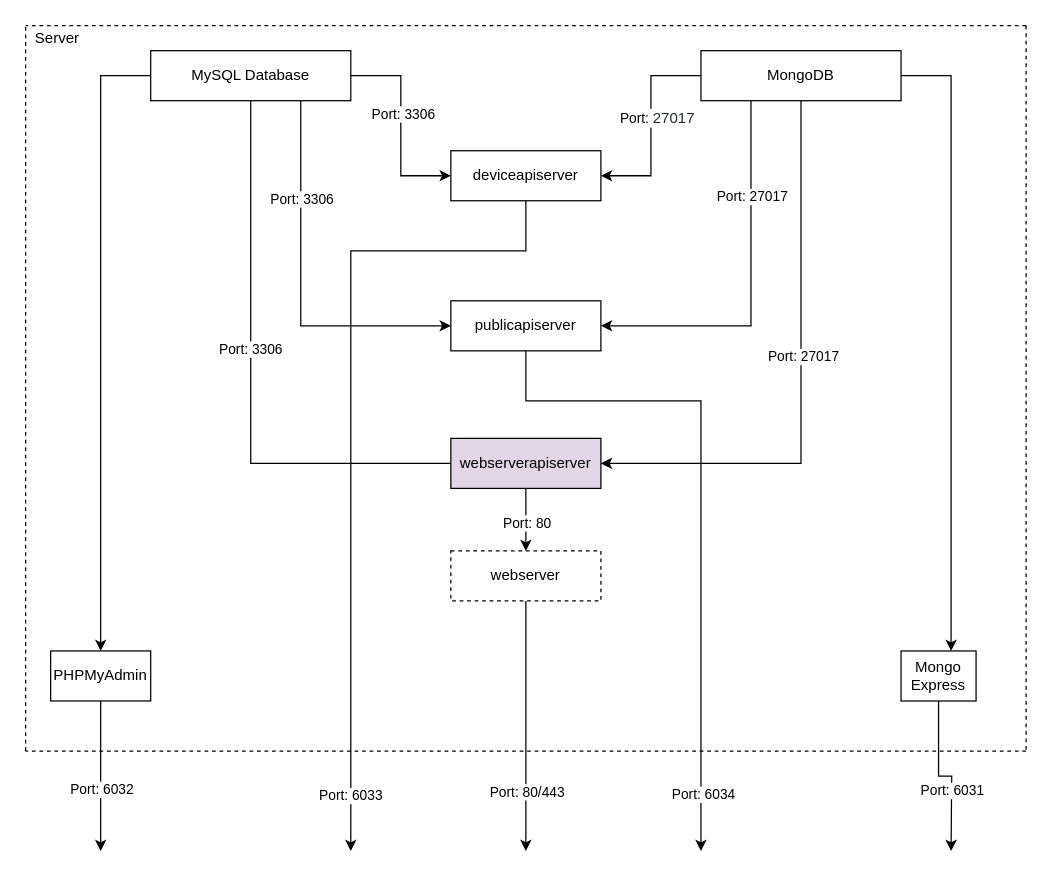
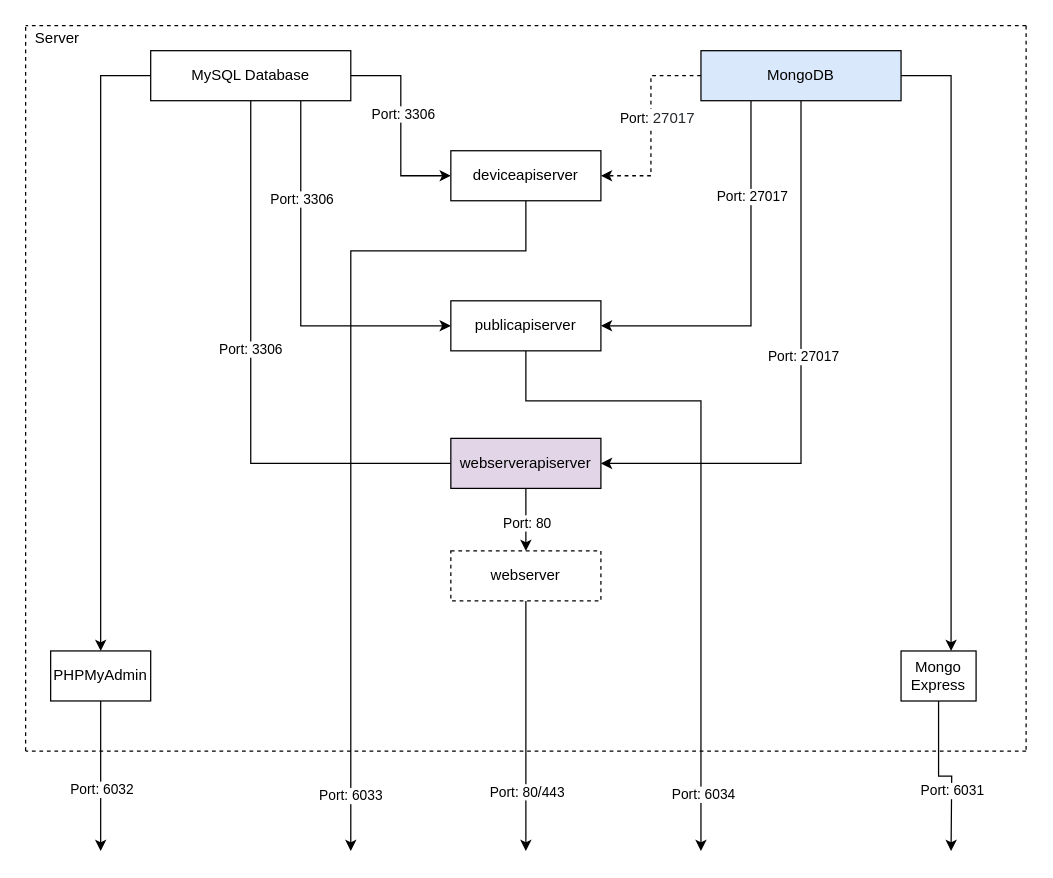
node "MongoDB": fillcolor #ffffff -> #dae8fc
edge "MongoDB" -> "deviceapiserver": style solid -> dashed
